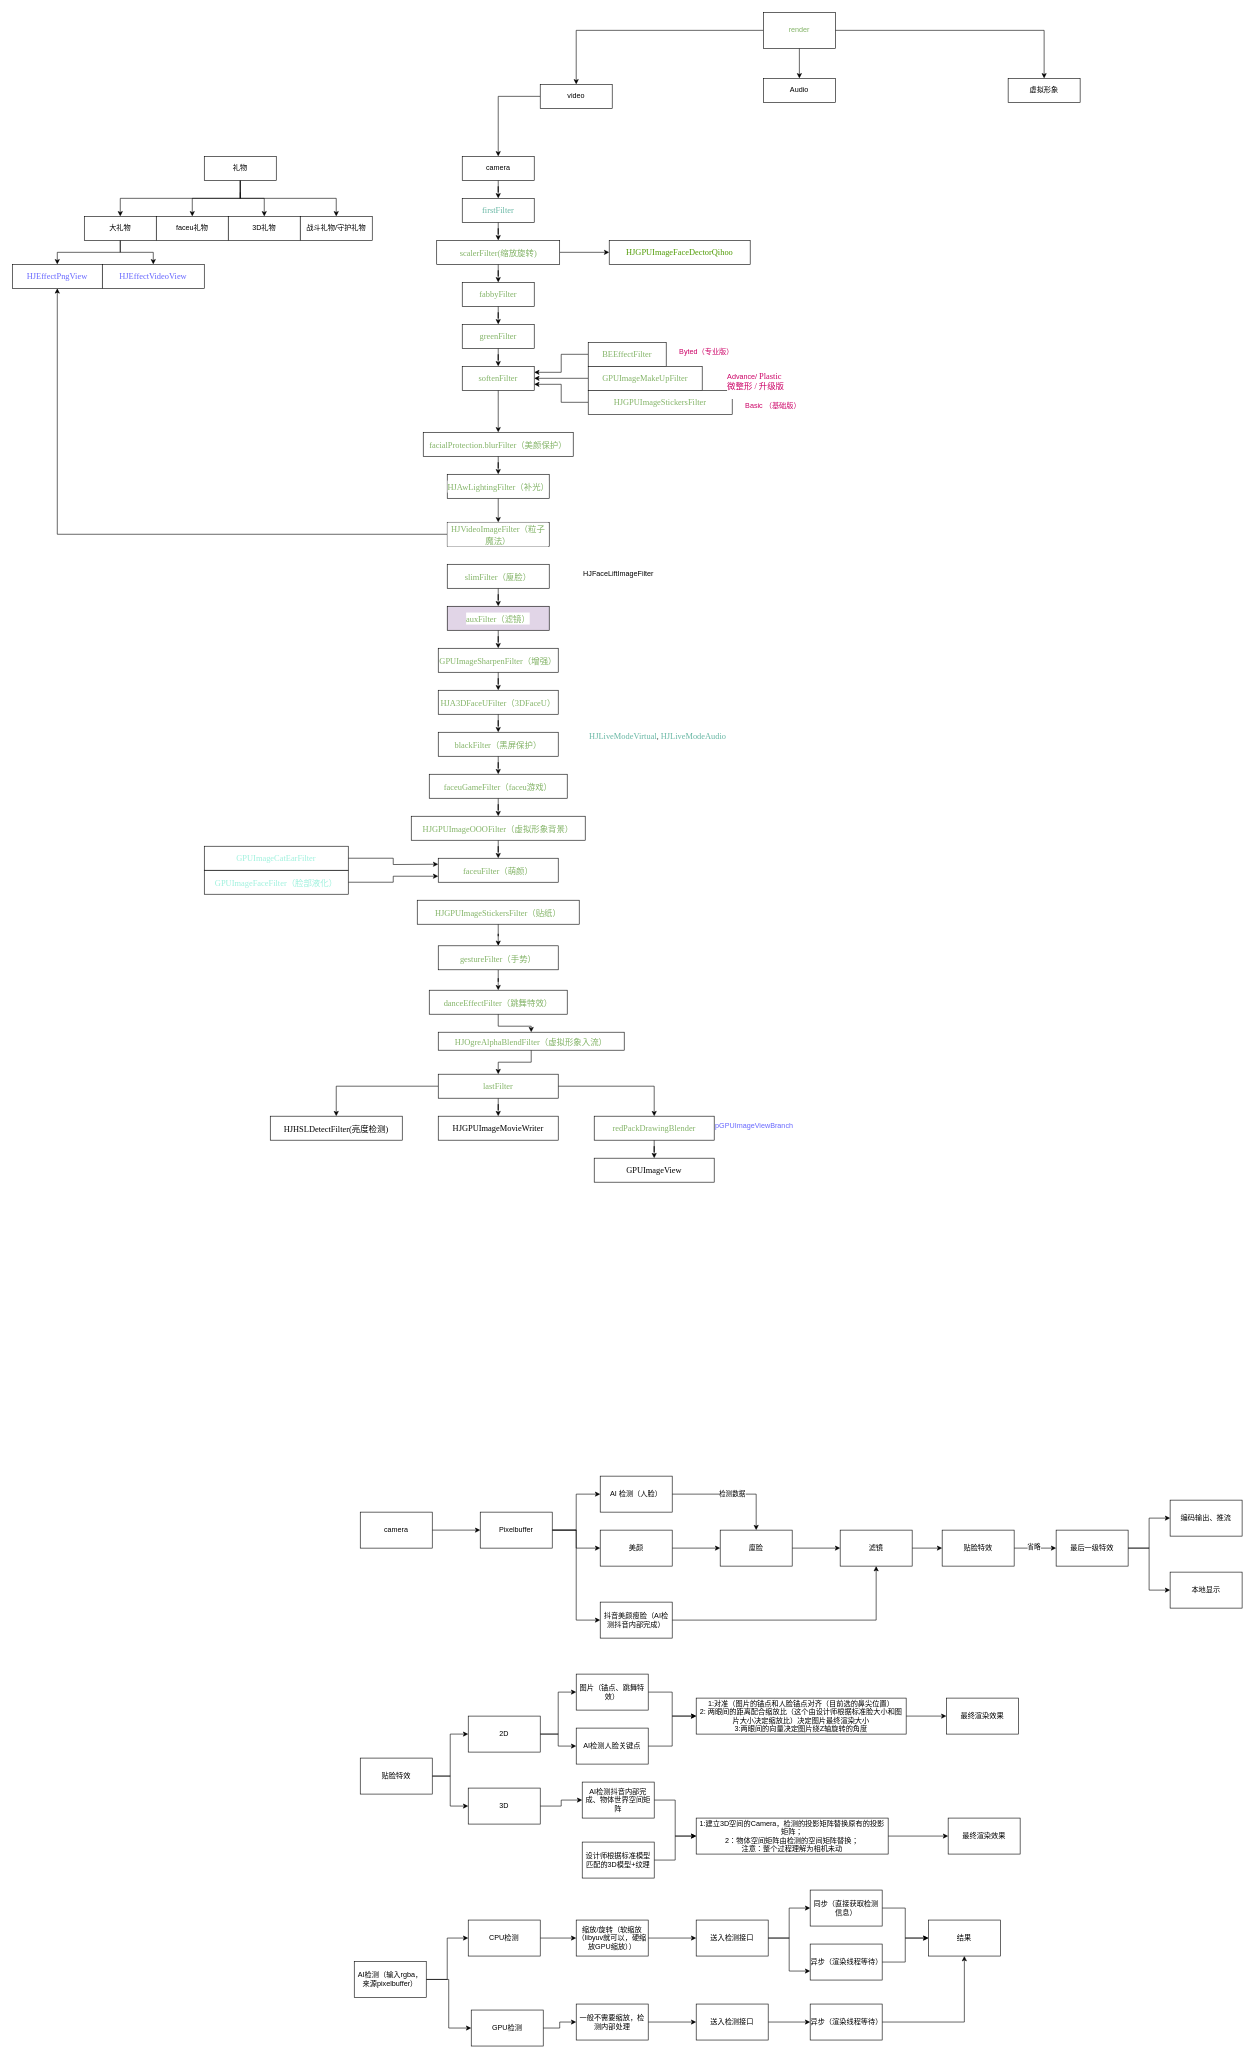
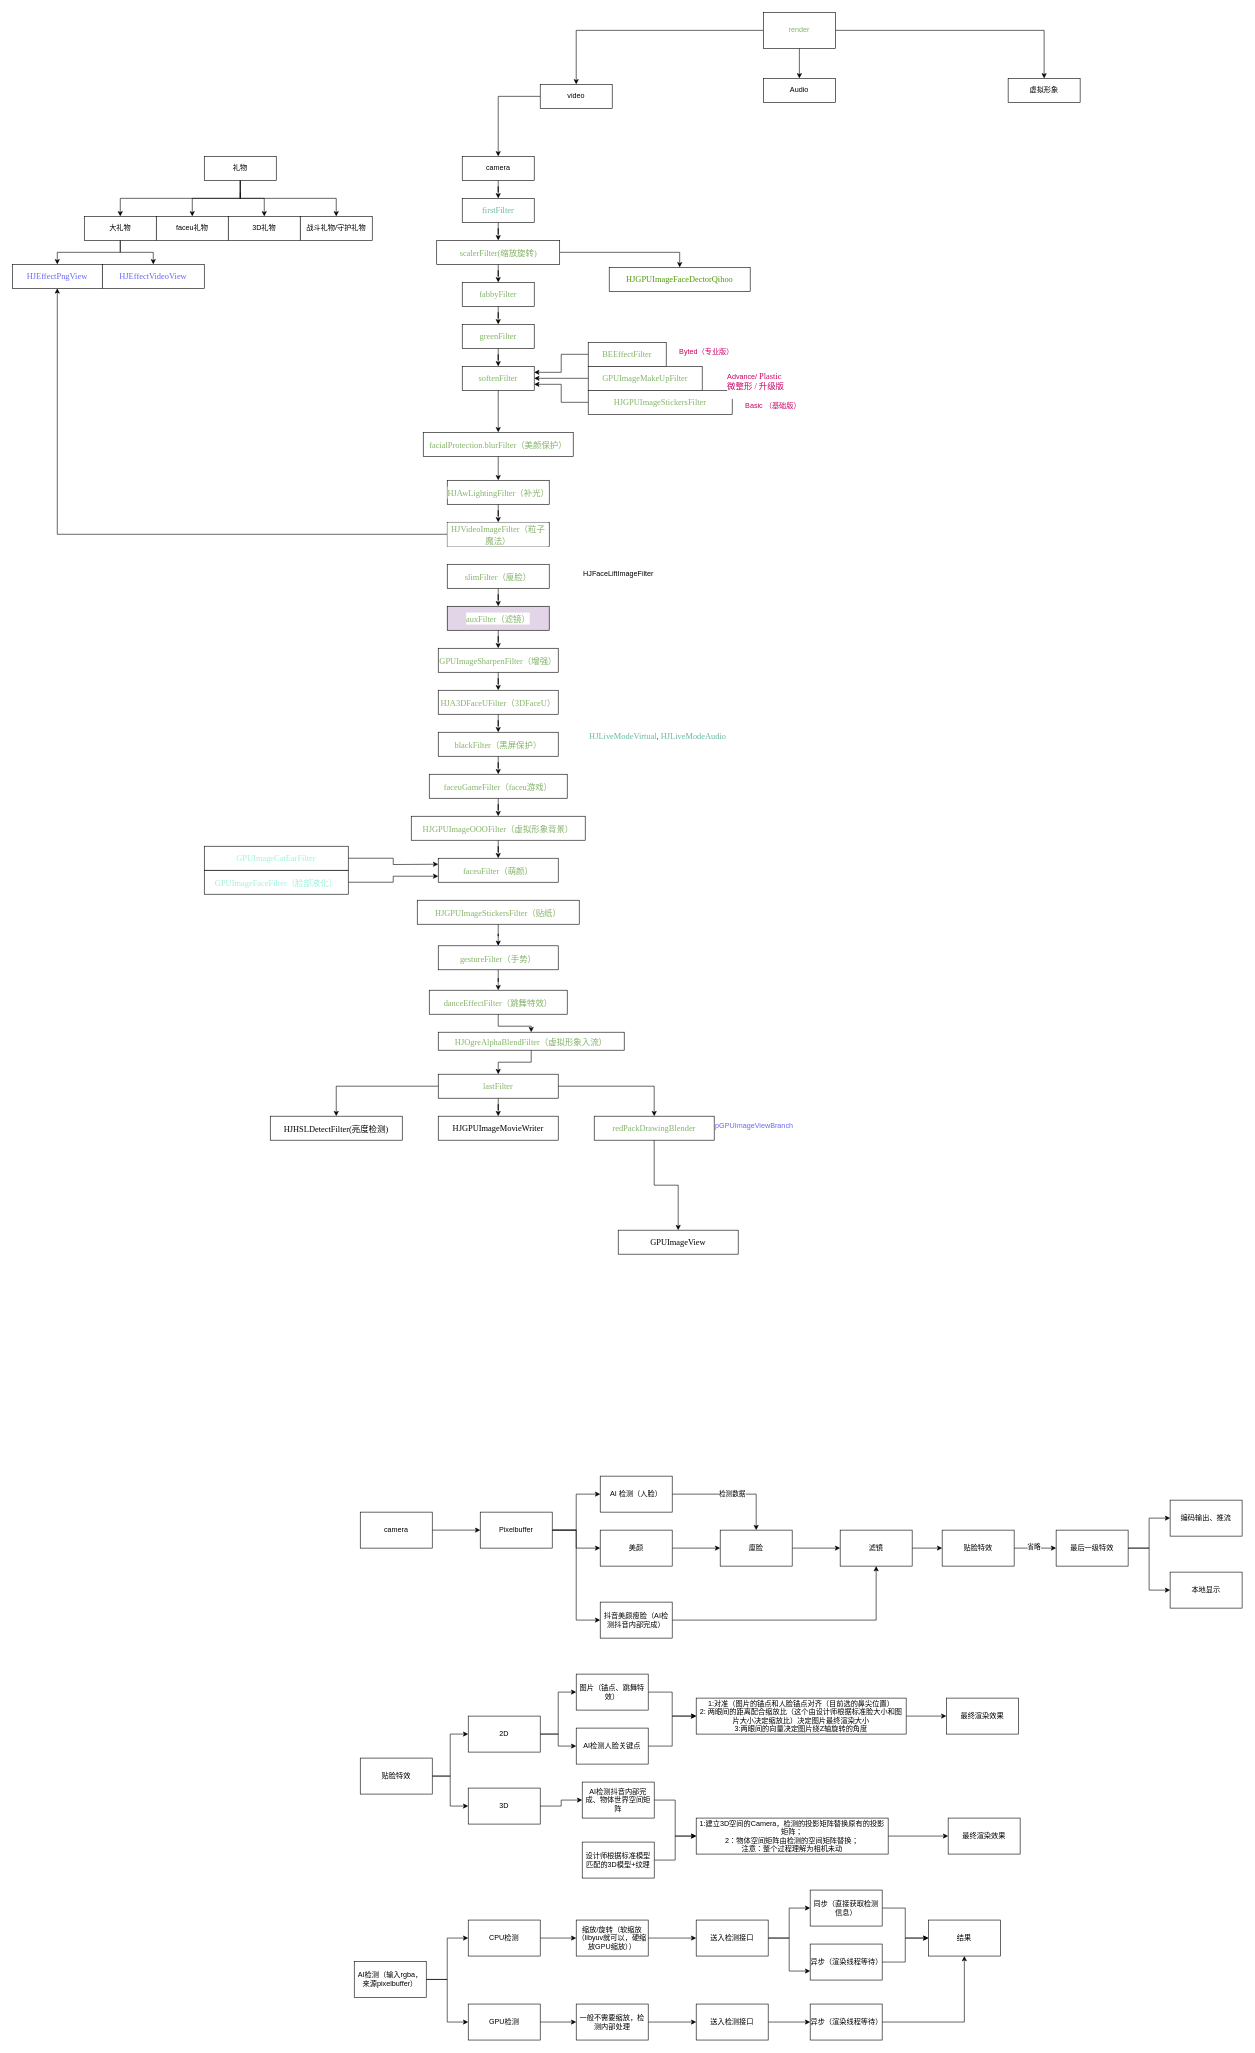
node "HJGPUImageFaceDectorQihoo": moved (680, 252) -> (680, 279)
node "HJAwLightingFilter（补光）": moved (498, 486) -> (498, 492)
node "GPUImageView": moved (654, 1170) -> (678, 1242)
node "GPU检测": moved (507, 2028) -> (504, 2022)
